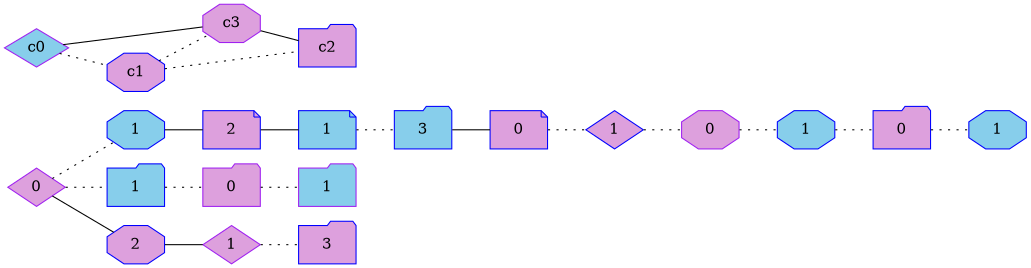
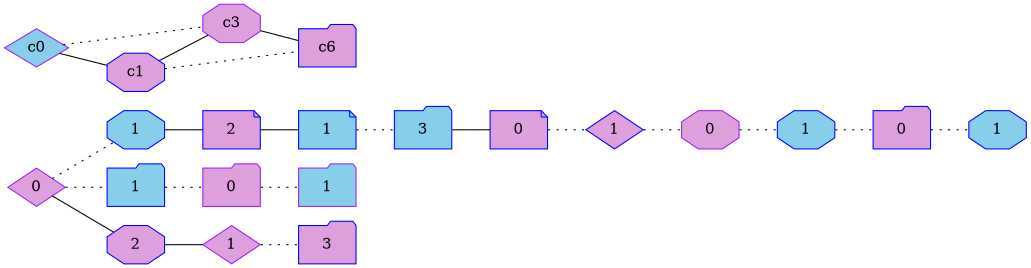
edge "c3" -- "c0": style solid -> dotted
edge "c3" -- "c1": style dotted -> solid
node "c2": label "c2" -> "c6"
edge "c0" -- "c1": style dotted -> solid
